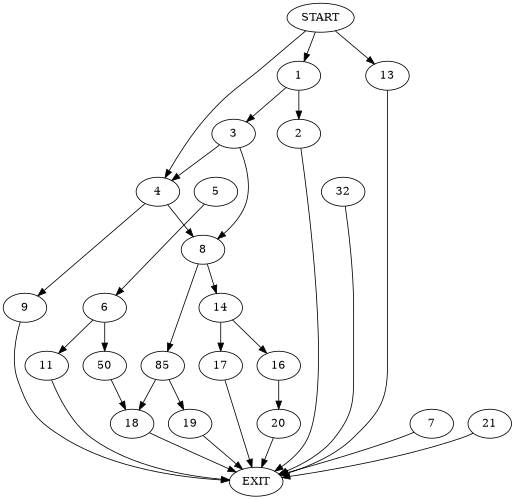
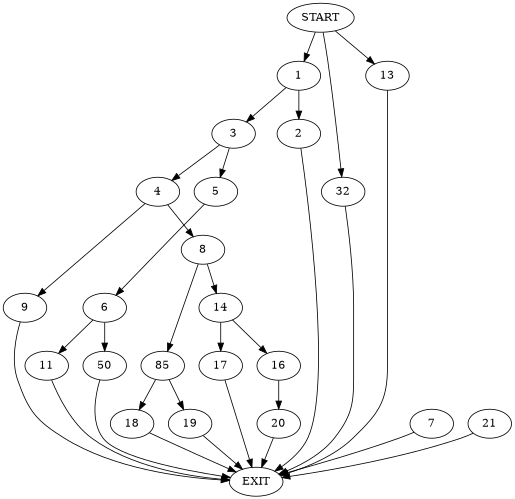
edge "START" -> "4": now "START" -> "32"
edge "3" -> "8": now "3" -> "5"
edge "50" -> "18": now "50" -> "EXIT"
